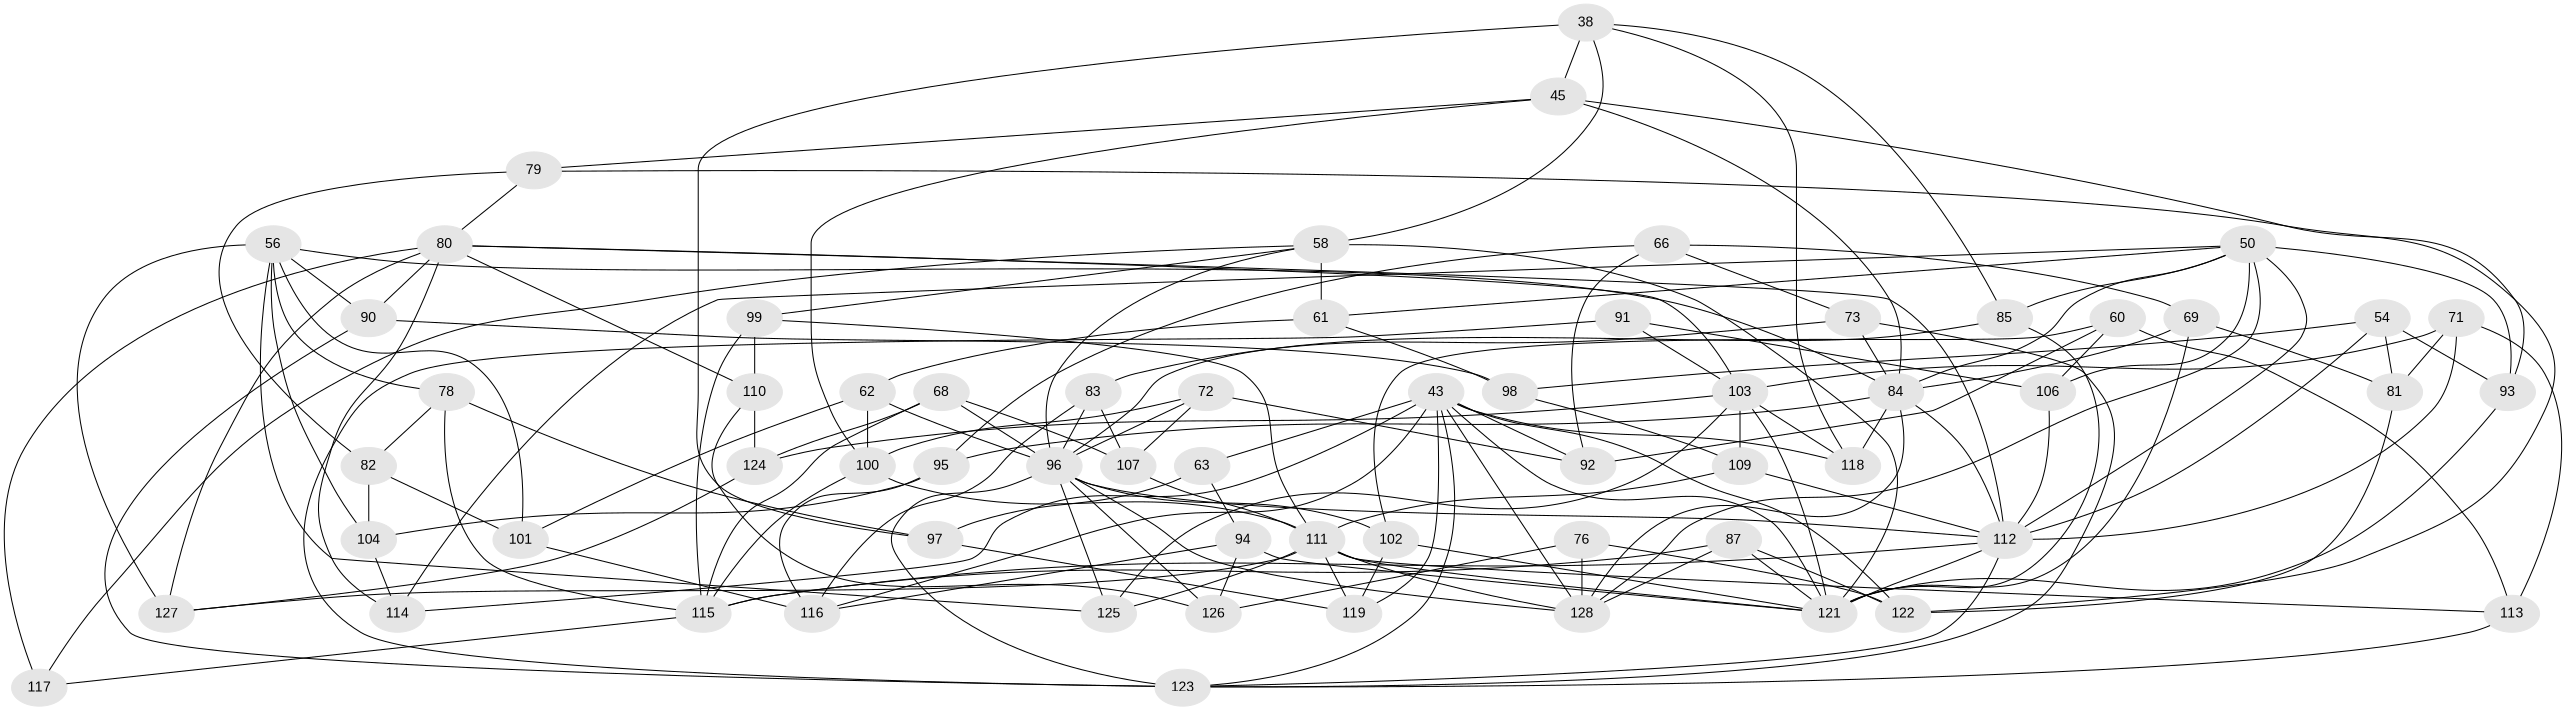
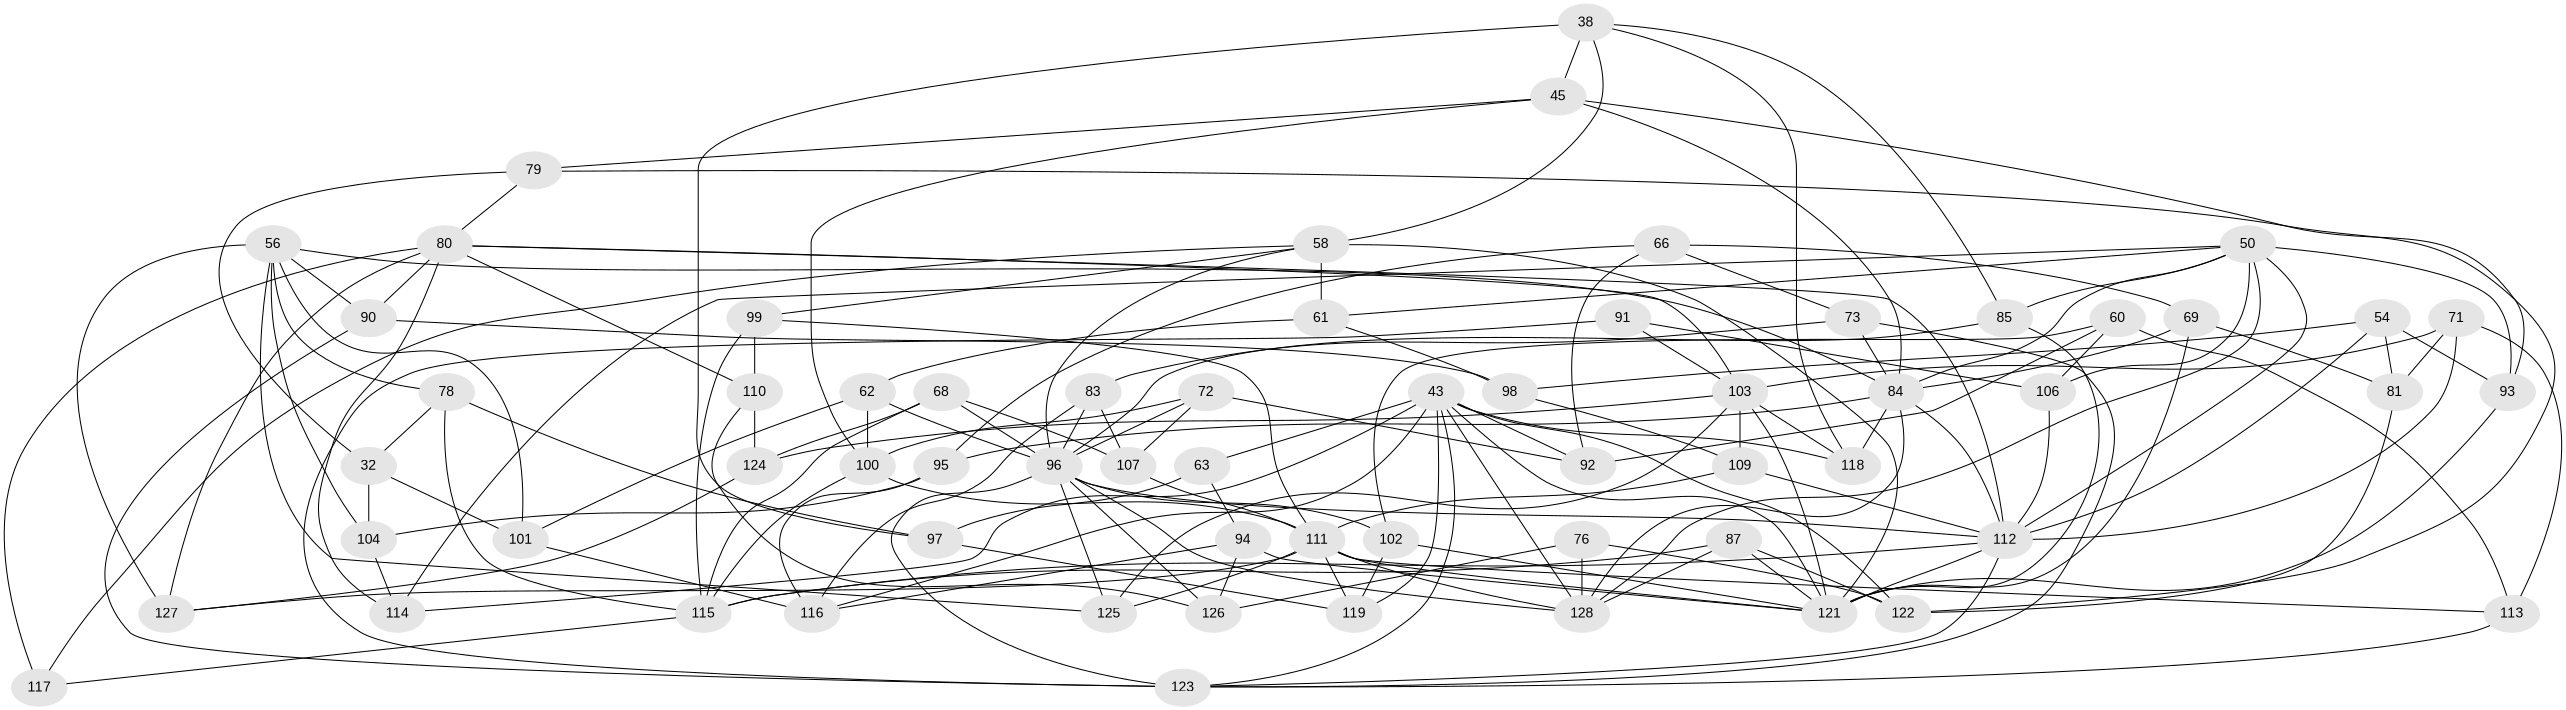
node "82": label "82" -> "32"
